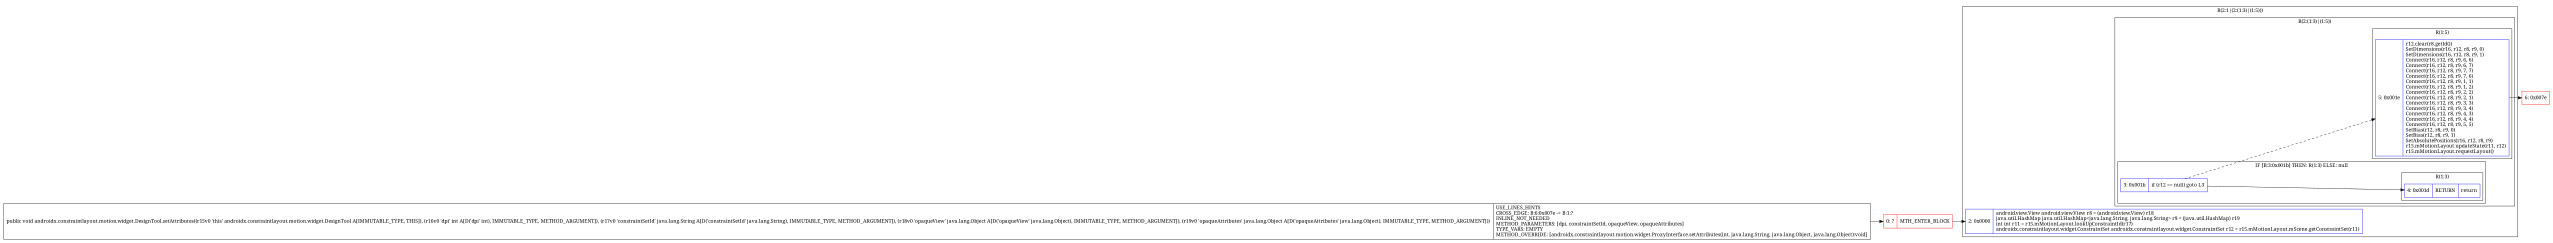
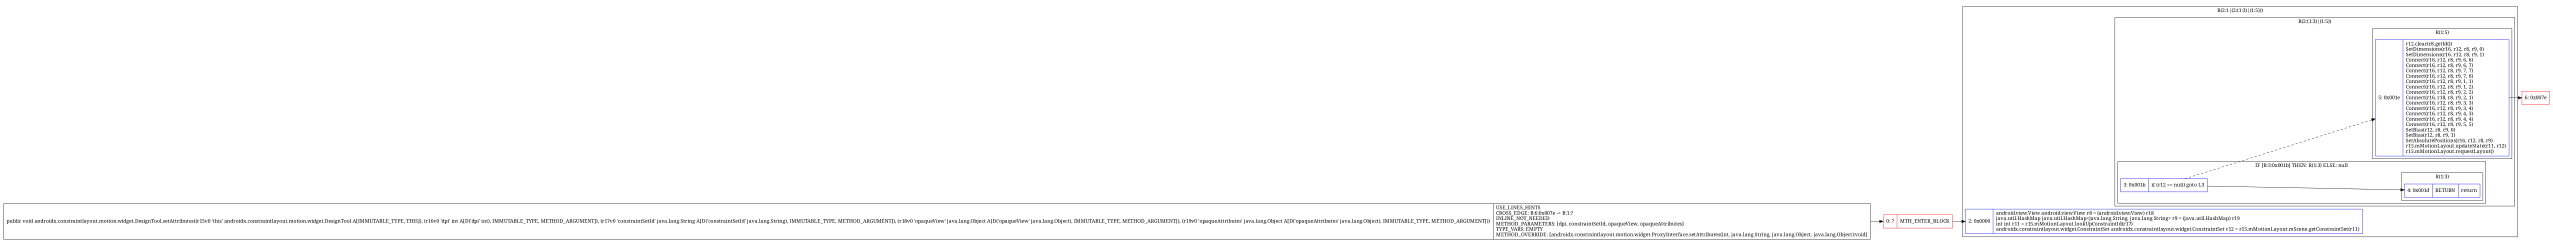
node "5: 0x001e": text "Connect(r16, r12, r8, r9, 2, 1)" -> "Connect(r16, r18, r8, r9, 2, 1)"
